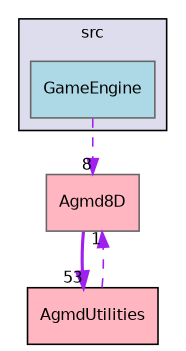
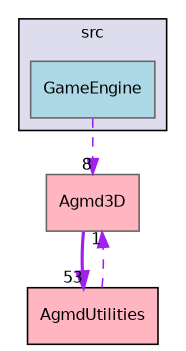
node "Agmd8D": label "Agmd8D" -> "Agmd3D"
